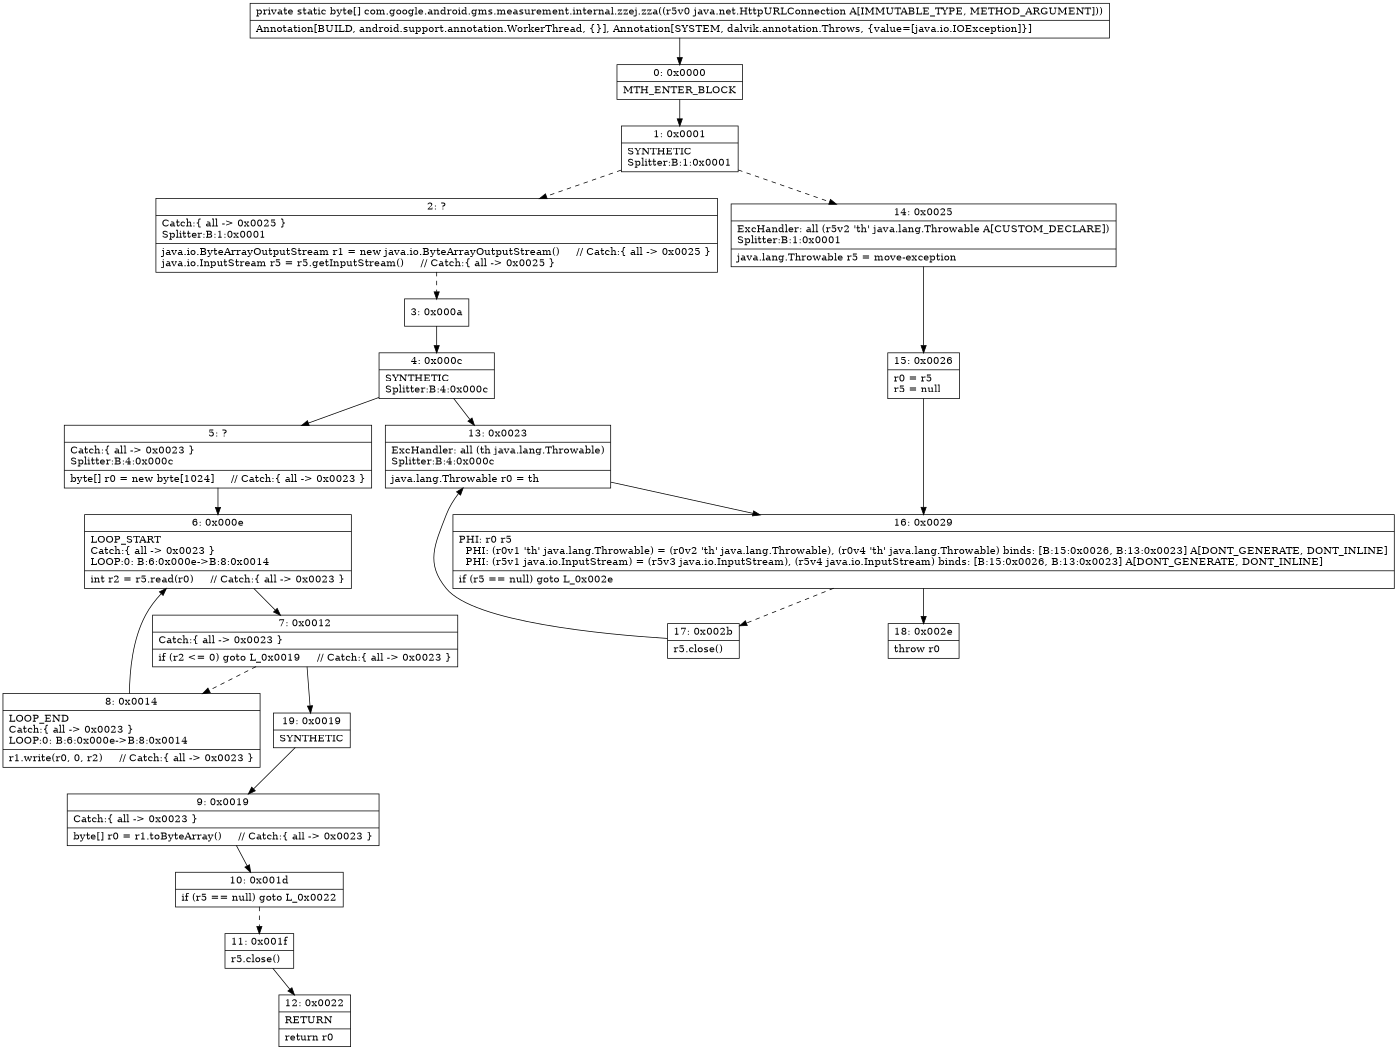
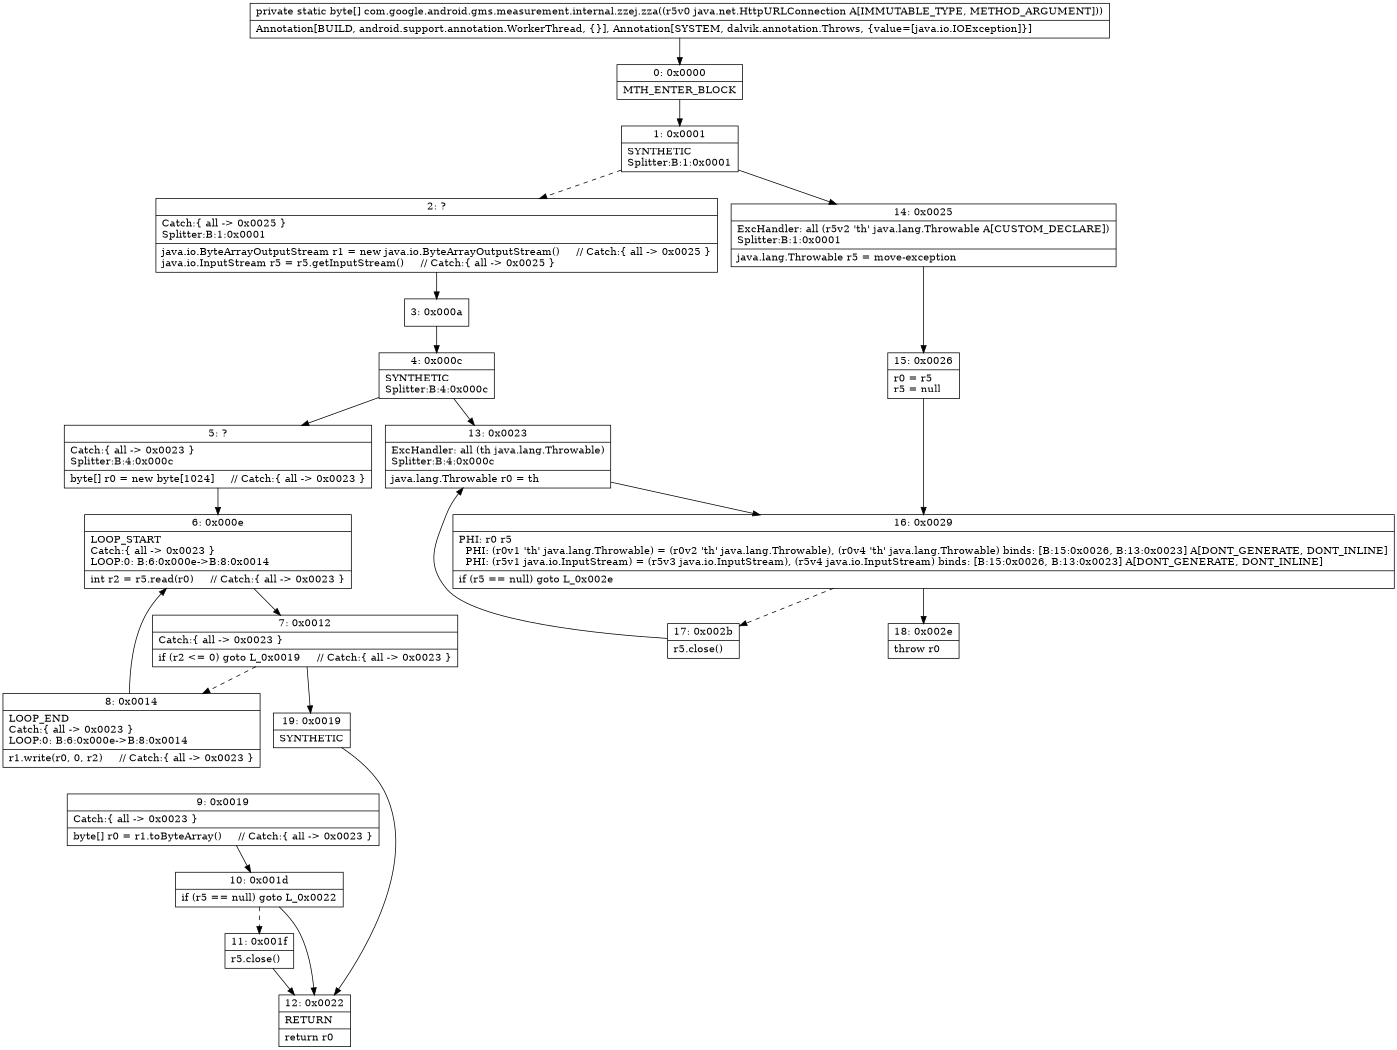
edge "1: 0x0001" -> "14: 0x0025": style dashed -> solid
edge "2: ?" -> "3: 0x000a": style dashed -> solid
edge "19: 0x0019" -> "9: 0x0019": now "19: 0x0019" -> "12: 0x0022"
edge "10: 0x001d" -> "12: 0x0022": added
